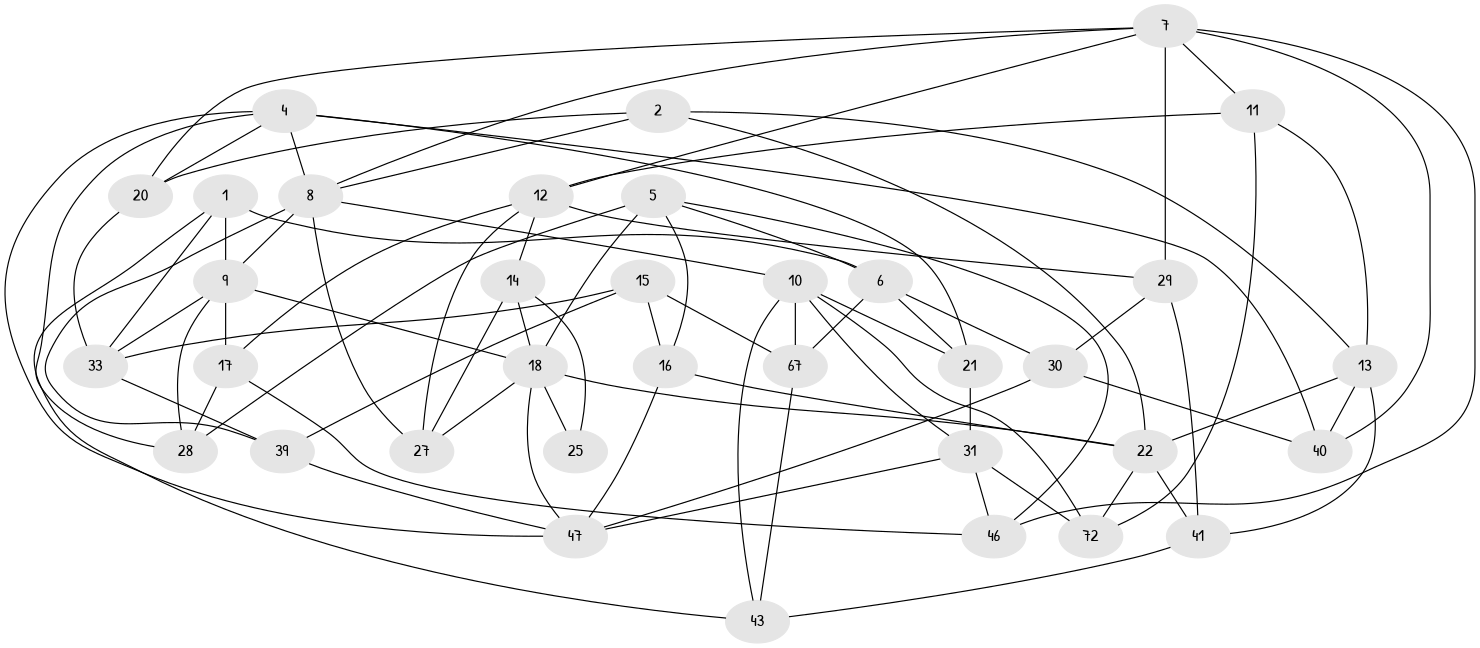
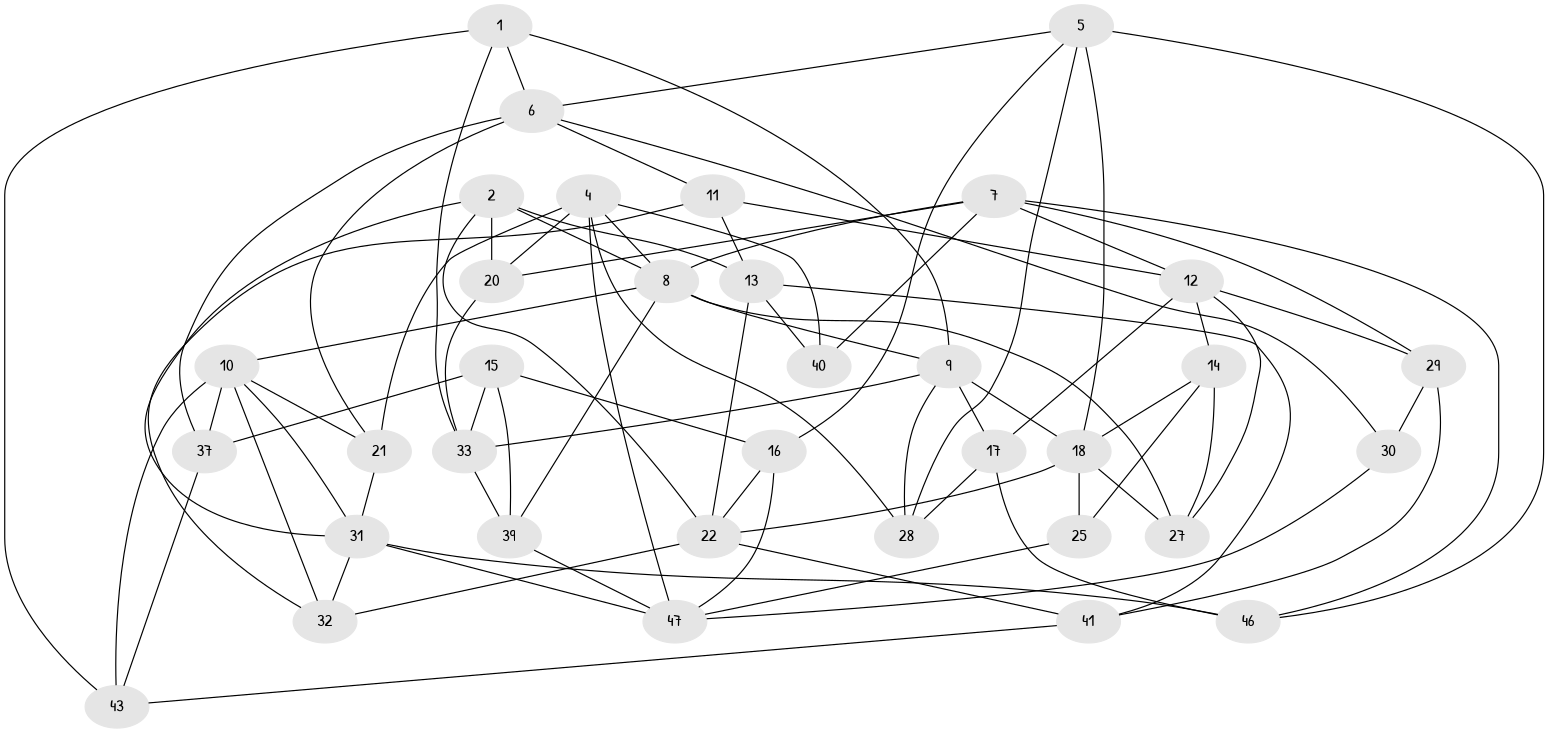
edge "7" -- "11": now "6" -- "11"
edge "2" -- "31": added
node "67": label "67" -> "37"
edge "30" -- "40": removed
edge "18" -- "47": now "25" -- "47"
node "72": label "72" -> "32"
